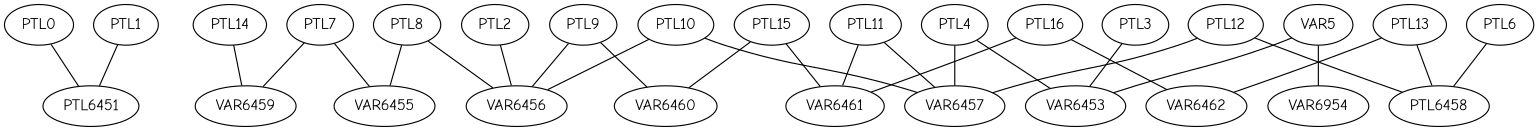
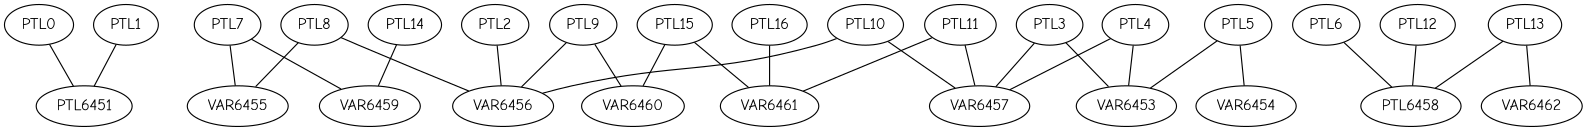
node "VAR5": label "VAR5" -> "PTL5"
edge "PTL12" -- "VAR6457": now "PTL3" -- "VAR6457"
edge "PTL16" -- "VAR6462": removed
node "VAR6954": label "VAR6954" -> "VAR6454"
